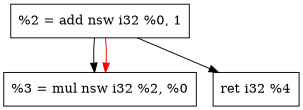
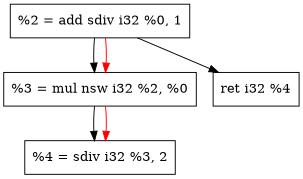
node "%2 = add nsw i32 %0, 1": label "%2 = add nsw i32 %0, 1" -> "%2 = add sdiv i32 %0, 1"
node "%4 = sdiv i32 %3, 2": added
